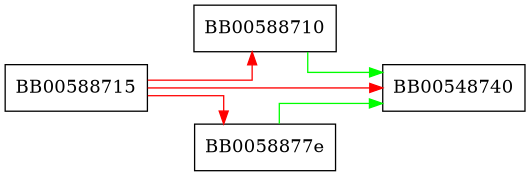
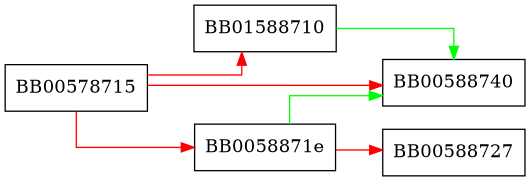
node "BB00588710": label "BB00588710" -> "BB01588710"
node "BB00588715": label "BB00588715" -> "BB00578715"
node "BB00548740": label "BB00548740" -> "BB00588740"
node "BB0058877e": label "BB0058877e" -> "BB0058871e"
node "BB00588727": added
